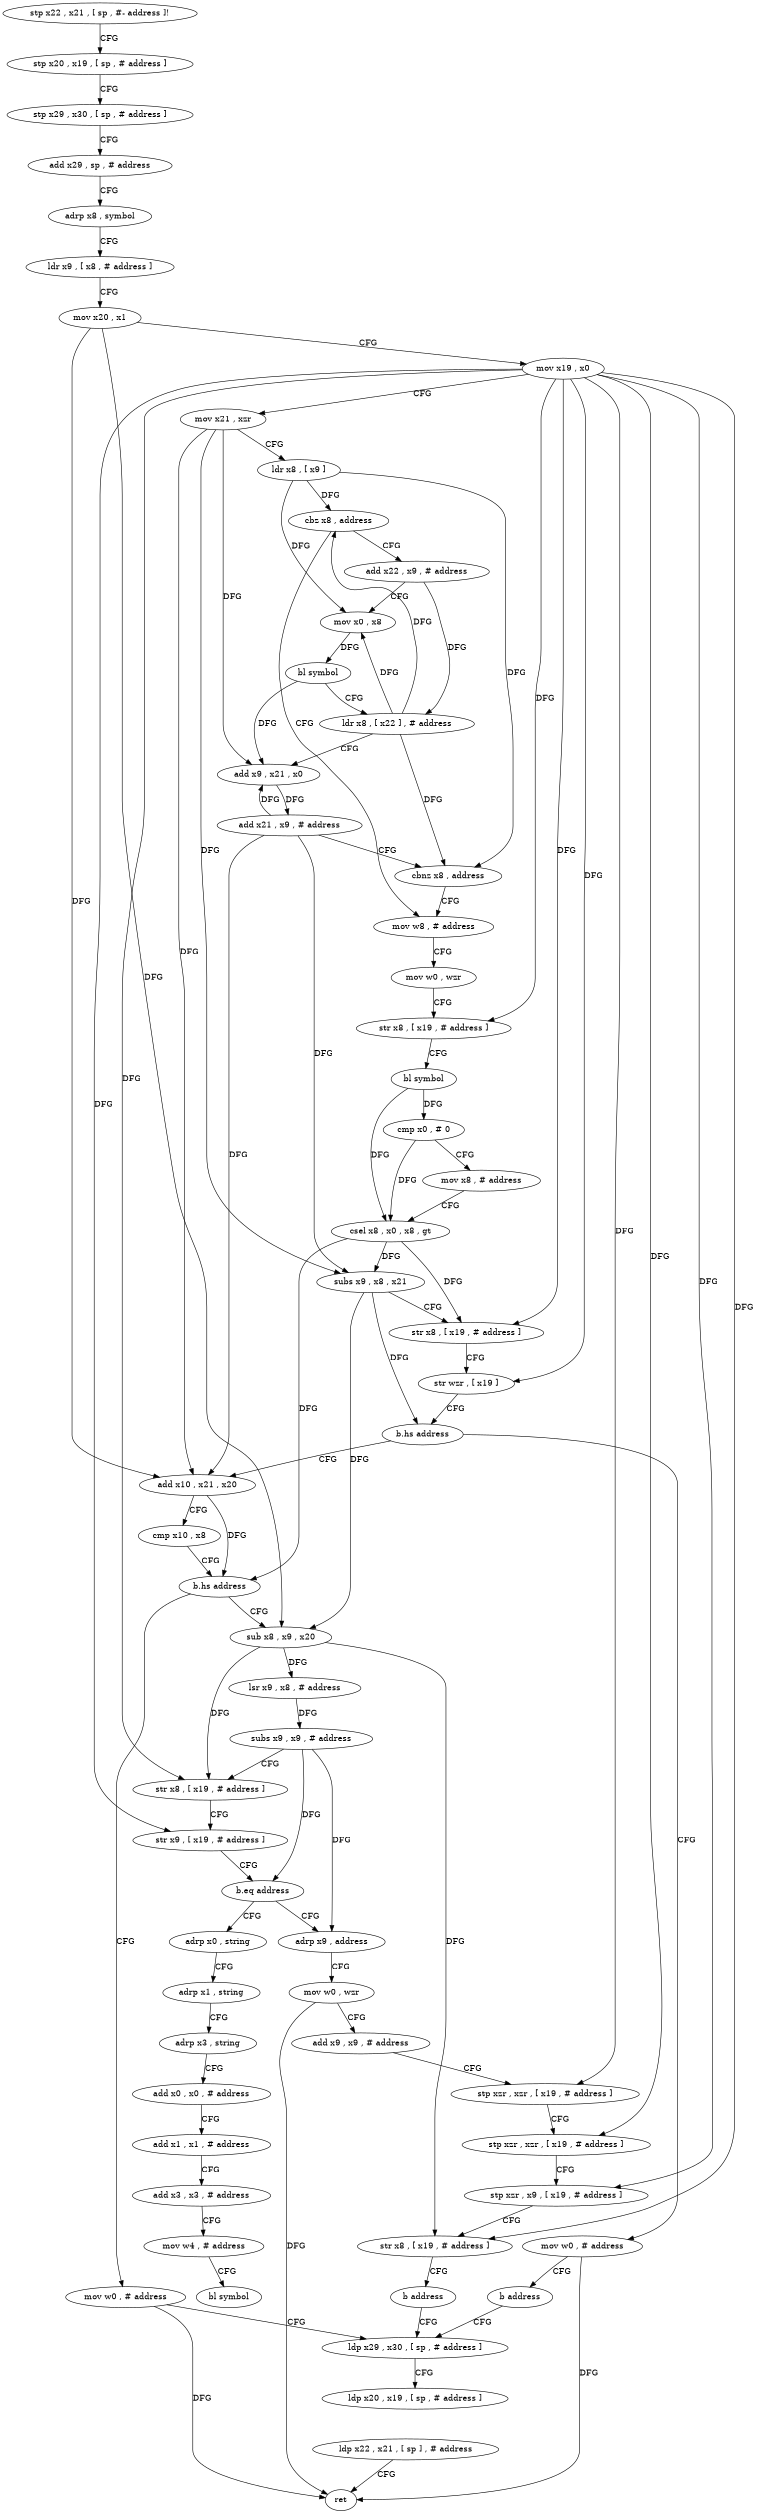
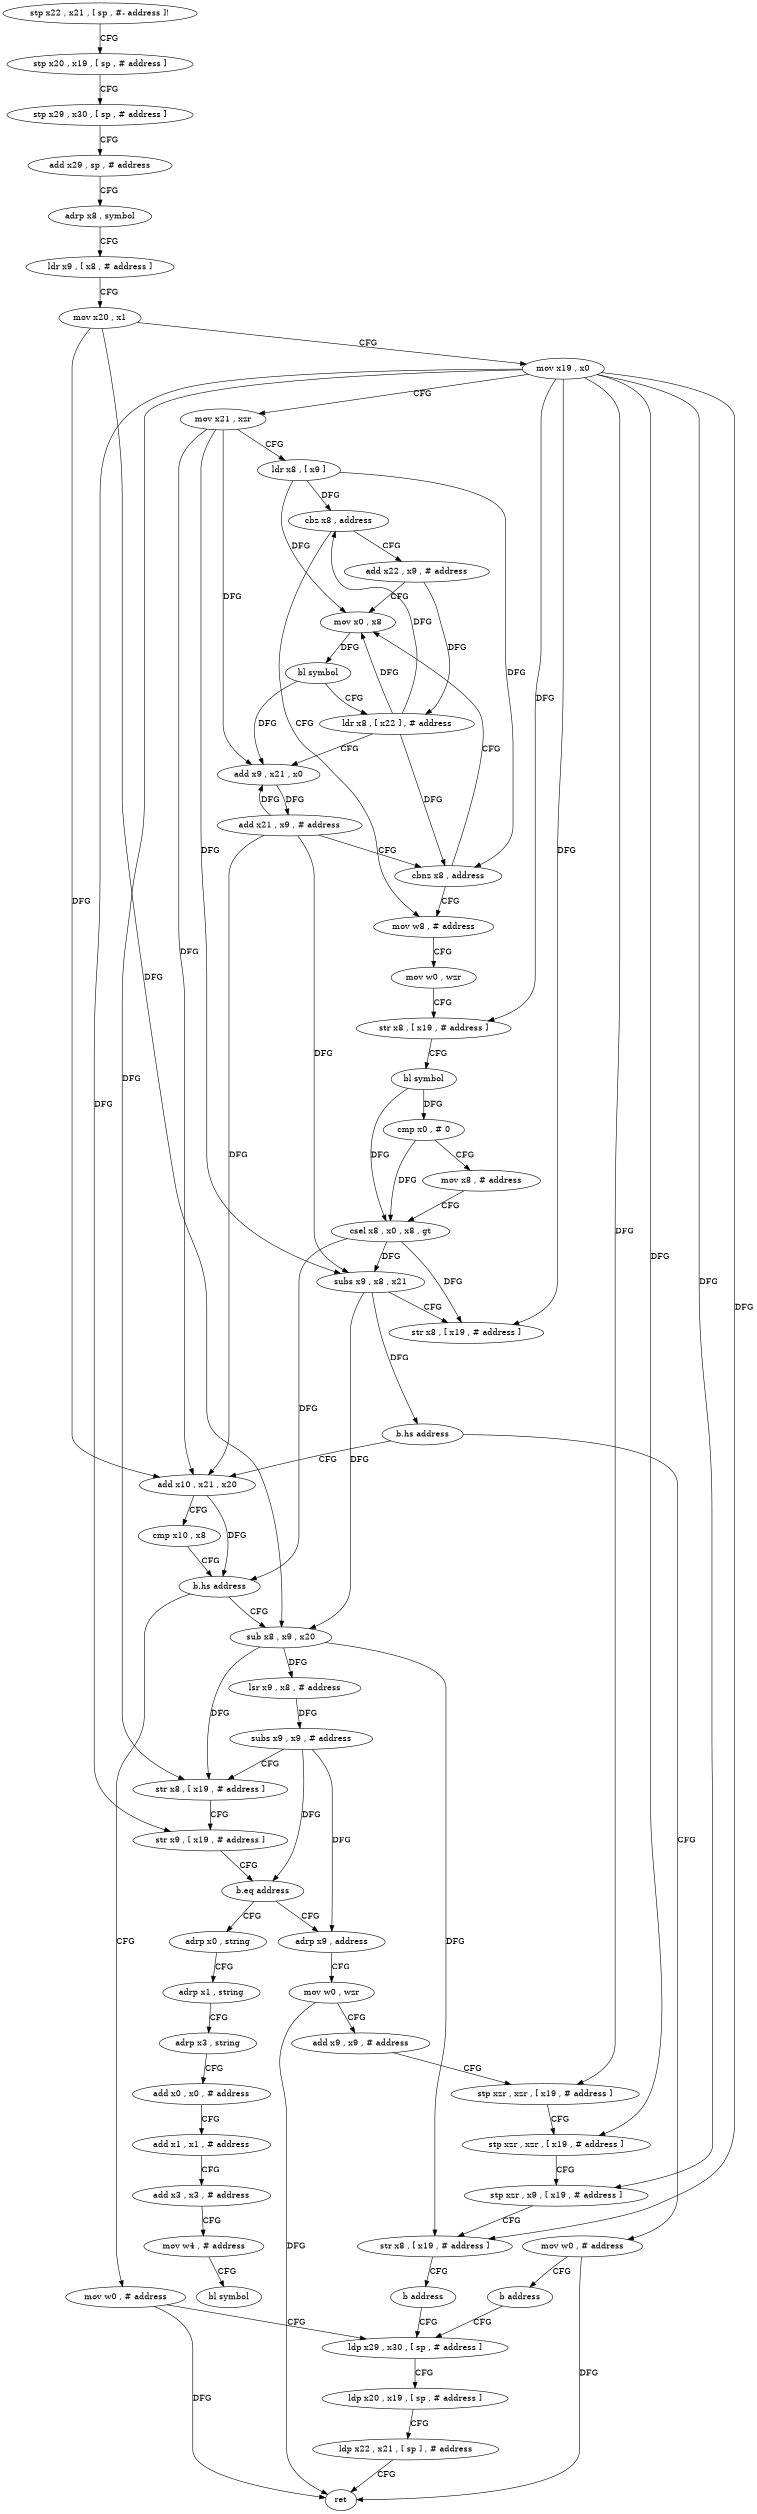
edge "cbnz x8 , address" -> "mov x0 , x8": added, label "CFG"
node "str wzr , [ x19 ]": removed
edge "ldp x20 , x19 , [ sp , # address ]" -> "ldp x22 , x21 , [ sp ] , # address": added, label "CFG"
